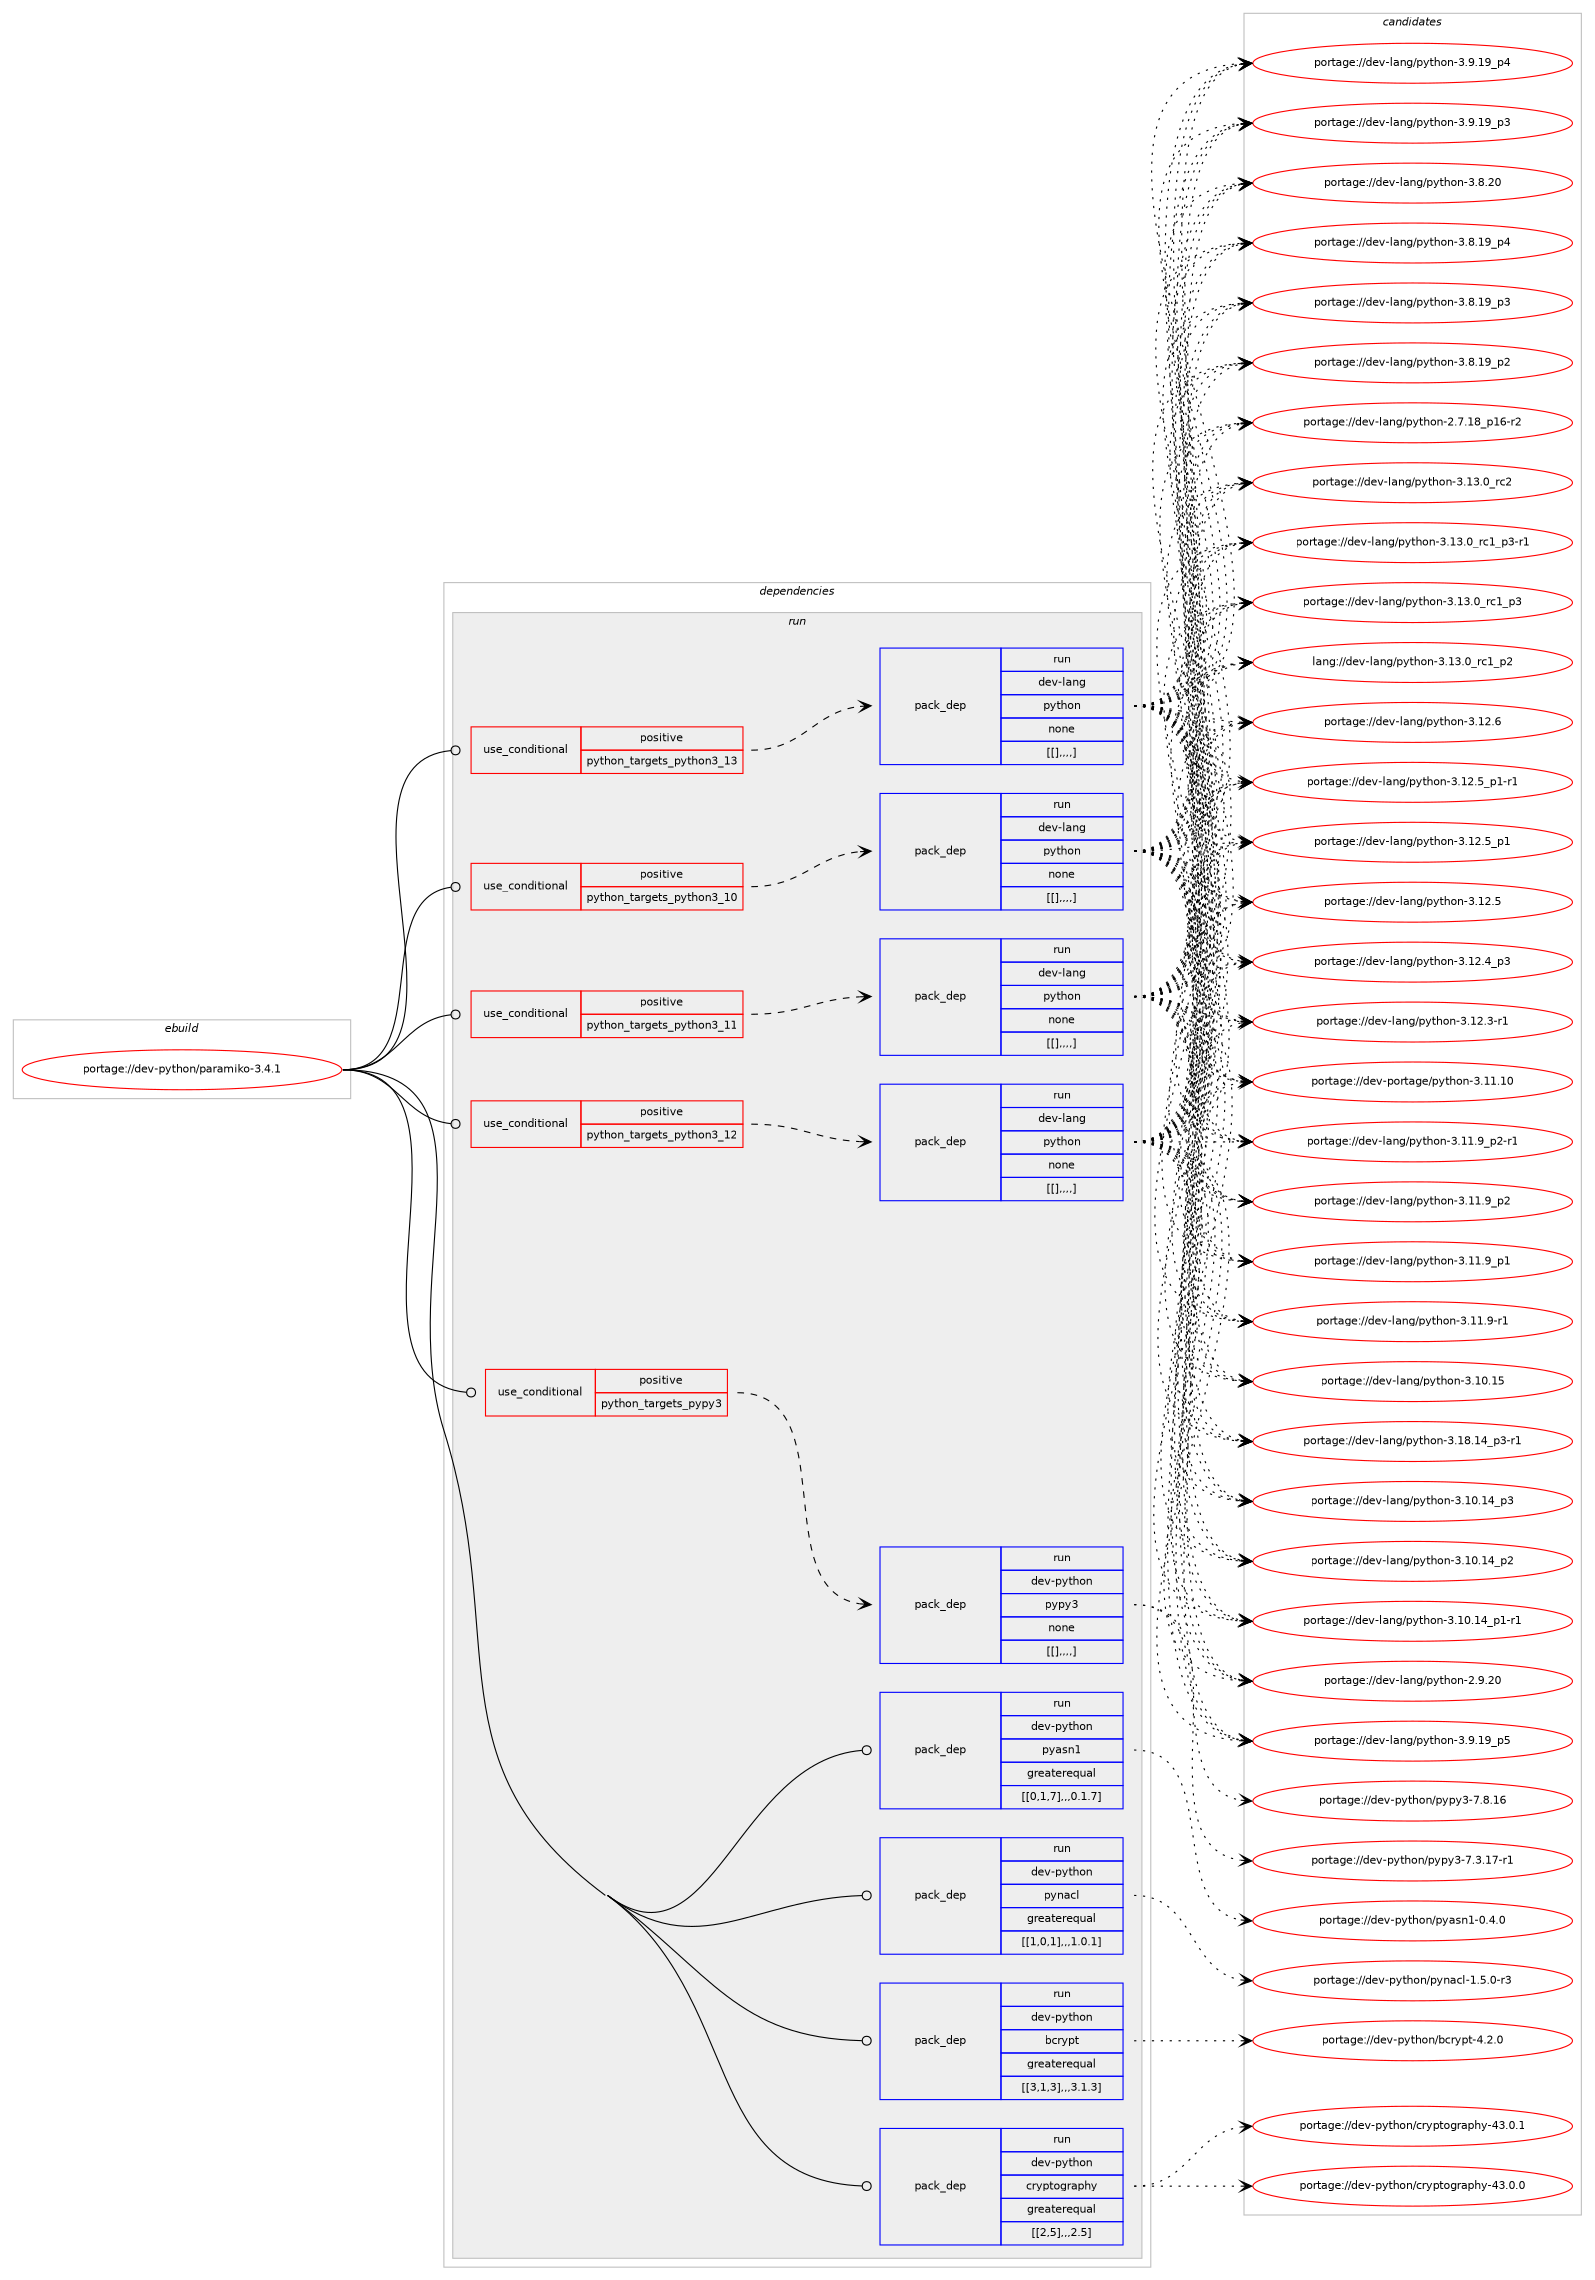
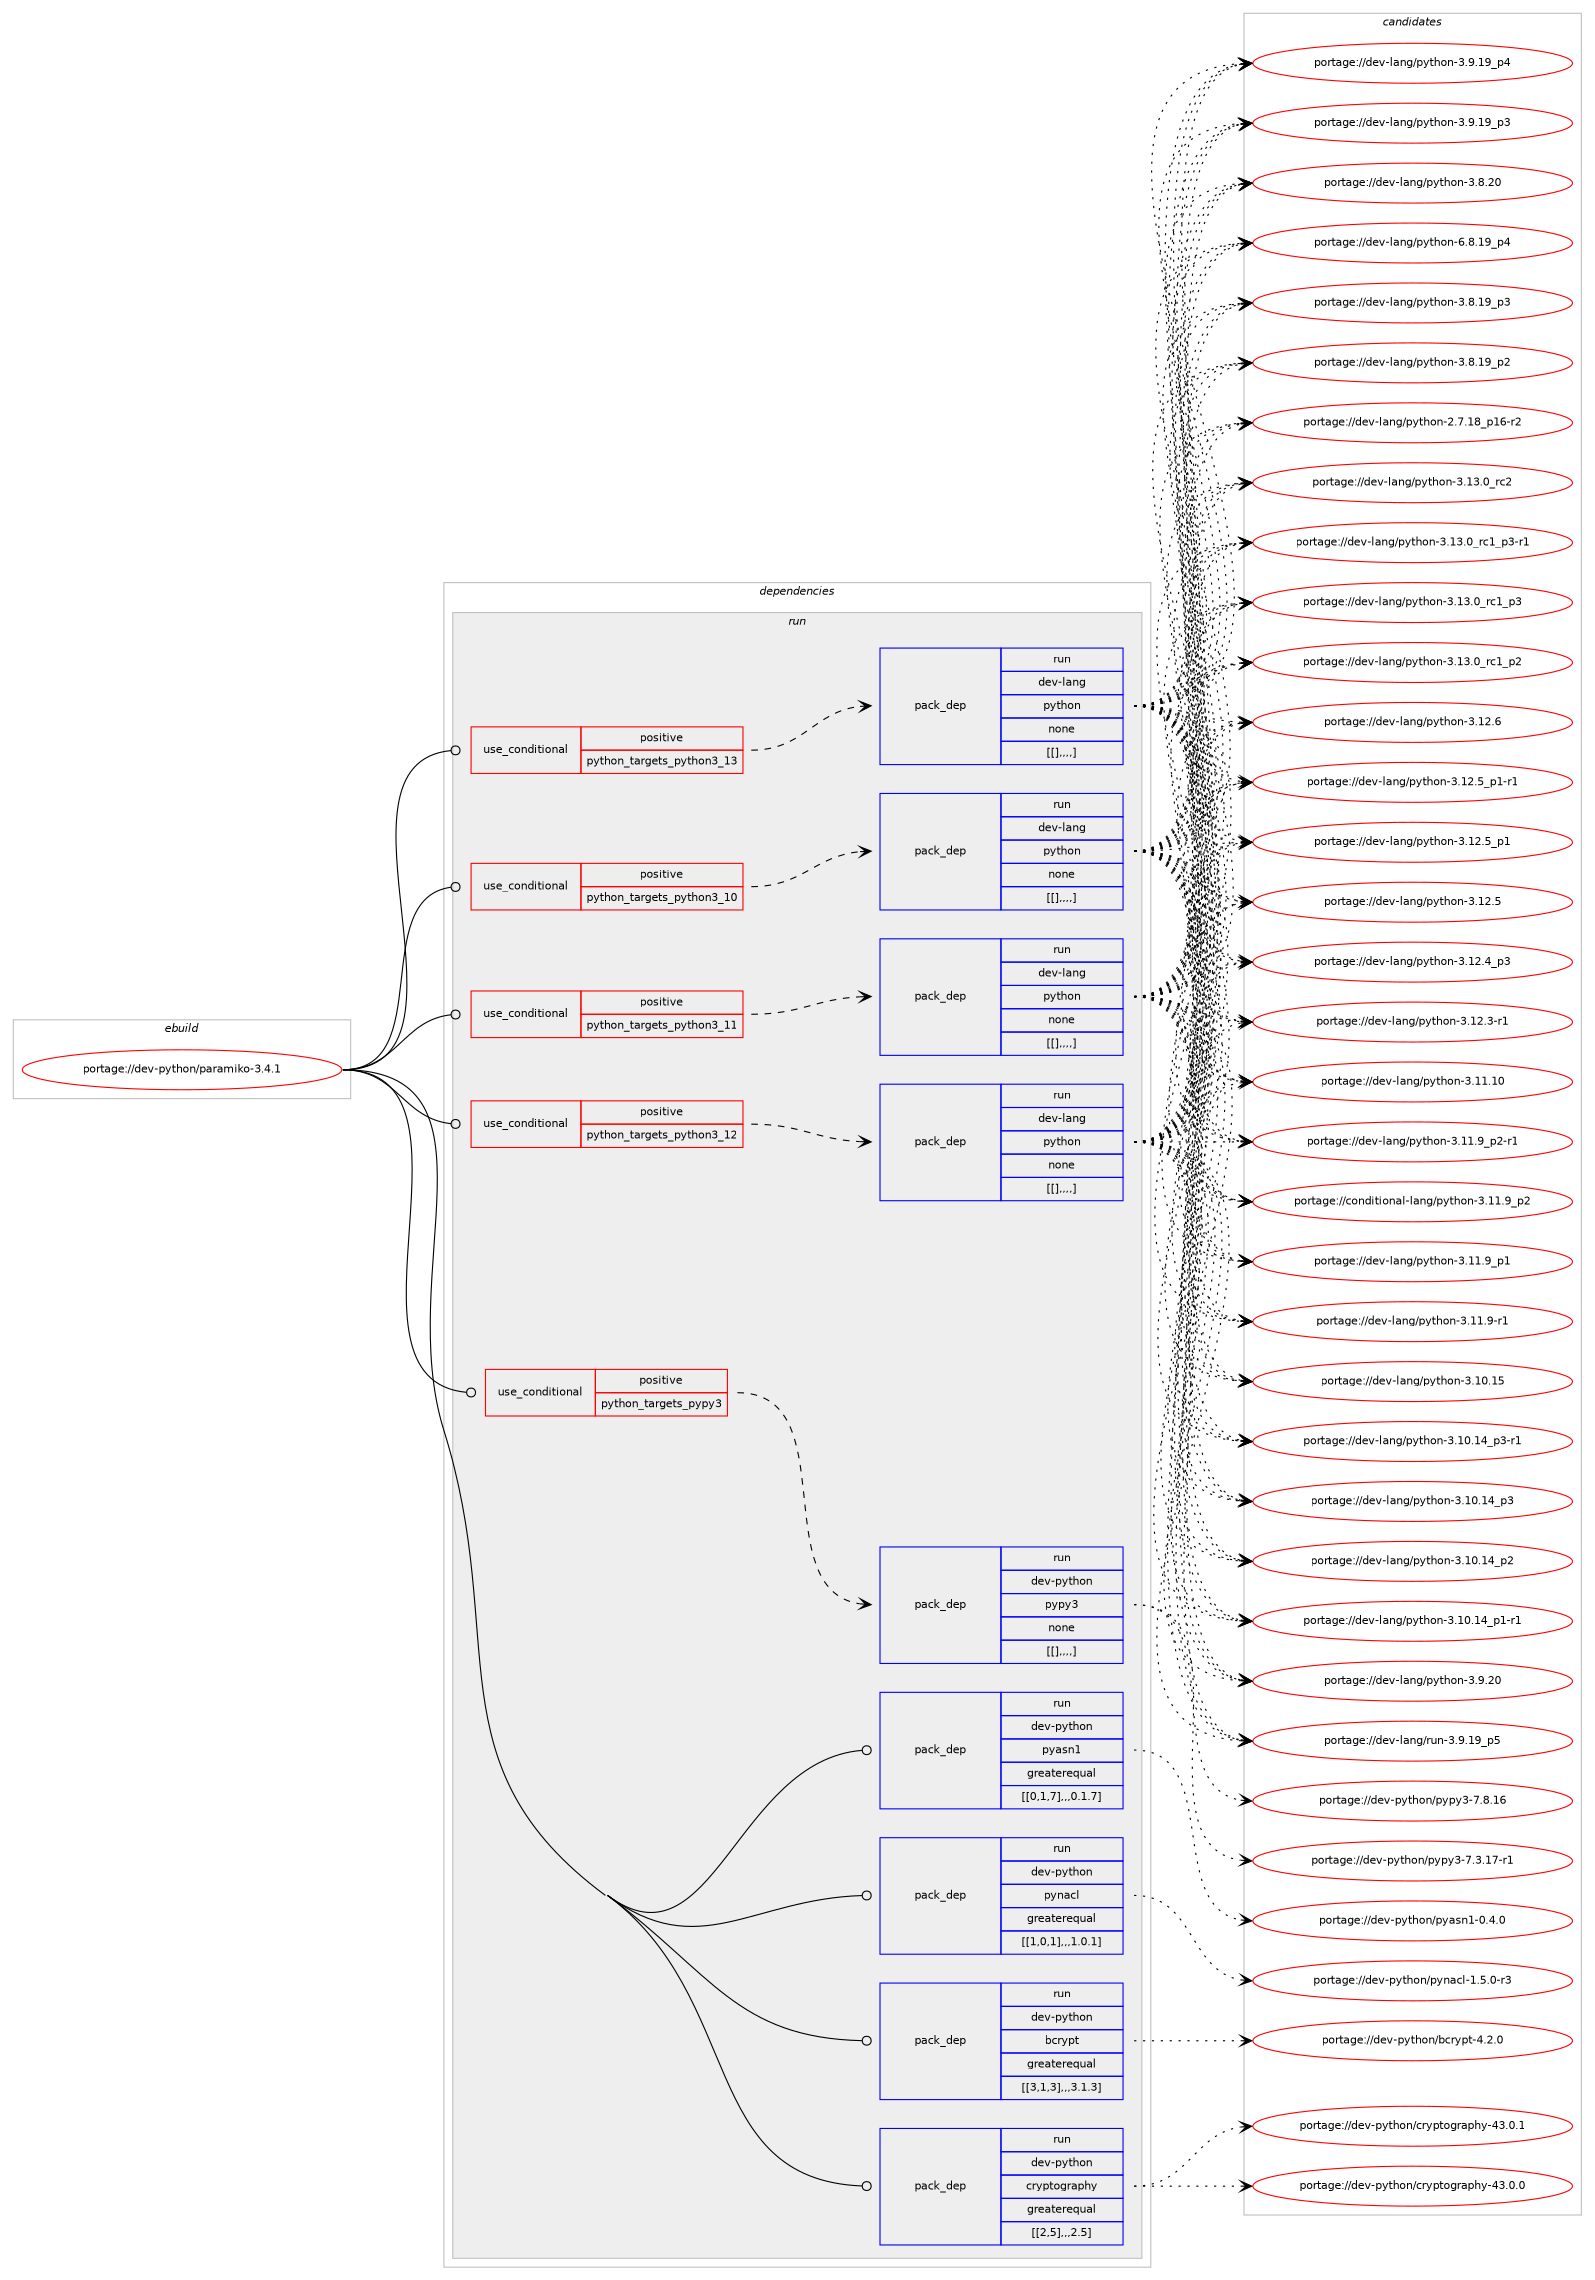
node "portage://dev-lang/python-3.8.19_p4": label "portage://dev-lang/python-3.8.19_p4" -> "portage://dev-lang/python-6.8.19_p4"
node "lang://dev-lang/python-3.13.0_rc1_p2": label "lang://dev-lang/python-3.13.0_rc1_p2" -> "portage://dev-lang/python-3.13.0_rc1_p2"
node "portage://dev-portage/python-3.11.10": label "portage://dev-portage/python-3.11.10" -> "portage://dev-lang/python-3.11.10"
node "portage://dev-lang/python-3.11.9_p2": label "portage://dev-lang/python-3.11.9_p2" -> "portage://conditional-lang/python-3.11.9_p2"
node "portage://dev-lang/python-3.18.14_p3-r1": label "portage://dev-lang/python-3.18.14_p3-r1" -> "portage://dev-lang/python-3.10.14_p3-r1"
node "portage://dev-lang/python-2.9.20": label "portage://dev-lang/python-2.9.20" -> "portage://dev-lang/python-3.9.20"
node "portage://dev-lang/python-3.9.19_p5": label "portage://dev-lang/python-3.9.19_p5" -> "portage://dev-lang/run-3.9.19_p5"
